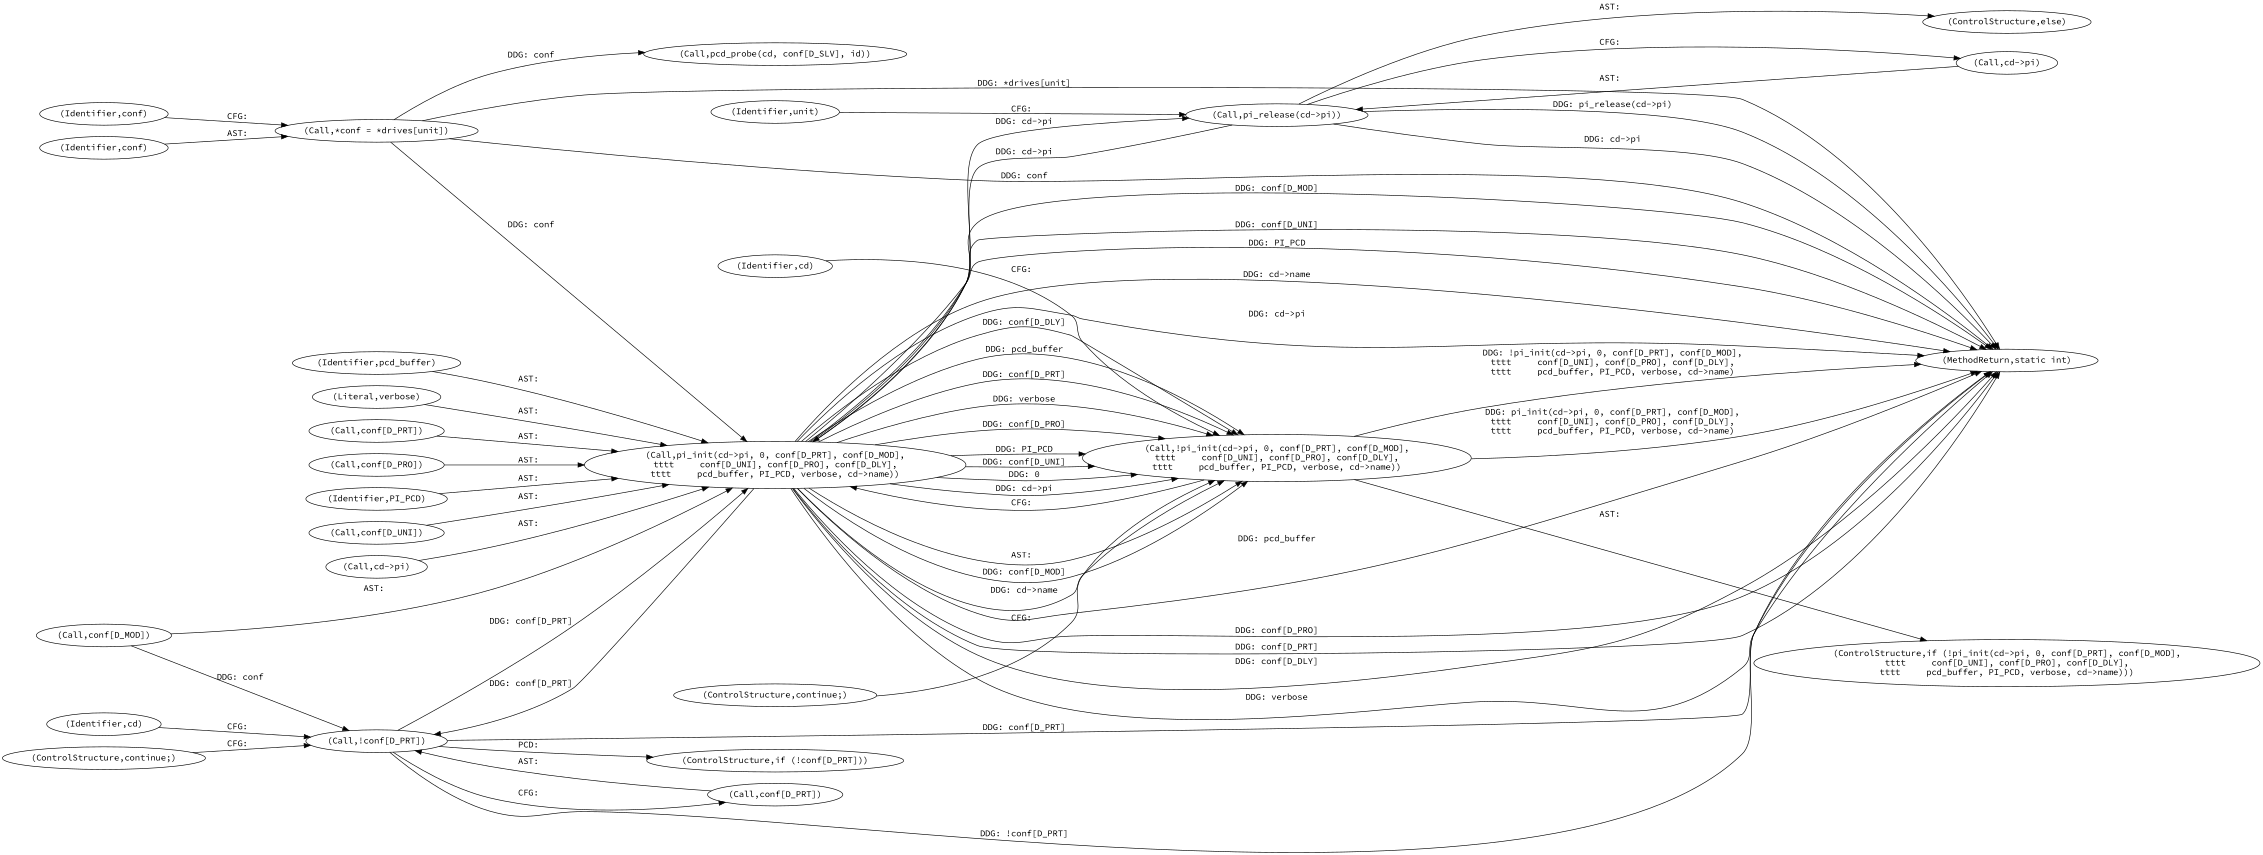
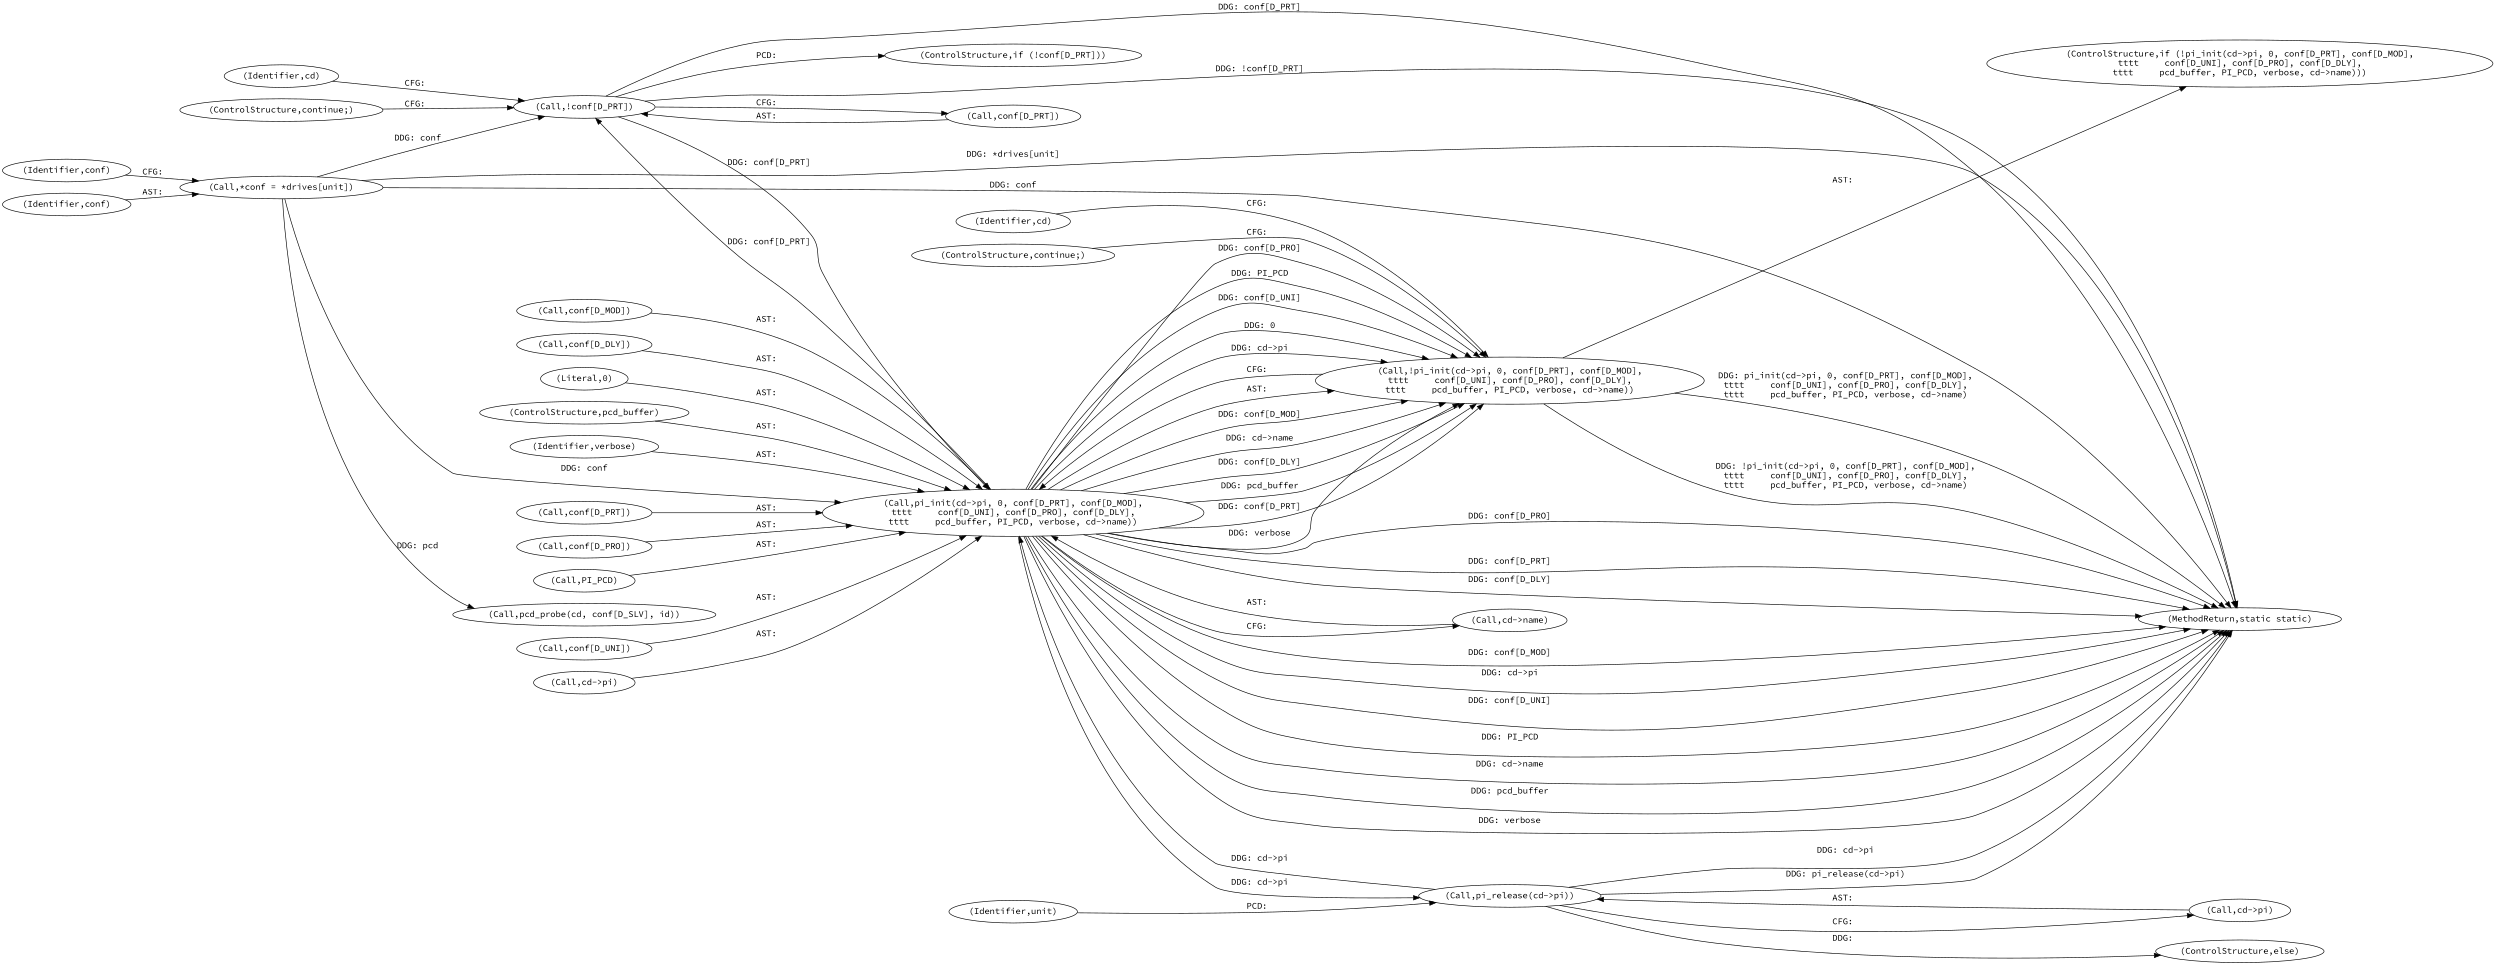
edge "(Call,pi_release(cd->pi))" -> "(ControlStructure,else)": label "AST: " -> "DDG: "
edge "(Call,*conf = *drives[unit])" -> "(Call,pcd_probe(cd, conf[D_SLV], id))": label "DDG: conf" -> "DDG: pcd"
edge "(Identifier,unit)" -> "(Call,pi_release(cd->pi))": label "CFG: " -> "PCD: "
node "(Call,conf[D_DLY])": added
node "(MethodReturn,static int)": label "(MethodReturn,static int)" -> "(MethodReturn,static static)"
node "(Identifier,pcd_buffer)": label "(Identifier,pcd_buffer)" -> "(ControlStructure,pcd_buffer)"
node "(Literal,0)": added
node "(Literal,verbose)": label "(Literal,verbose)" -> "(Identifier,verbose)"
node "(Identifier,PI_PCD)": label "(Identifier,PI_PCD)" -> "(Call,PI_PCD)"
node "(Call,cd->name)": added
edge "(Call,conf[D_MOD])" -> "(Call,!conf[D_PRT])": now "(Call,*conf = *drives[unit])" -> "(Call,!conf[D_PRT])"
